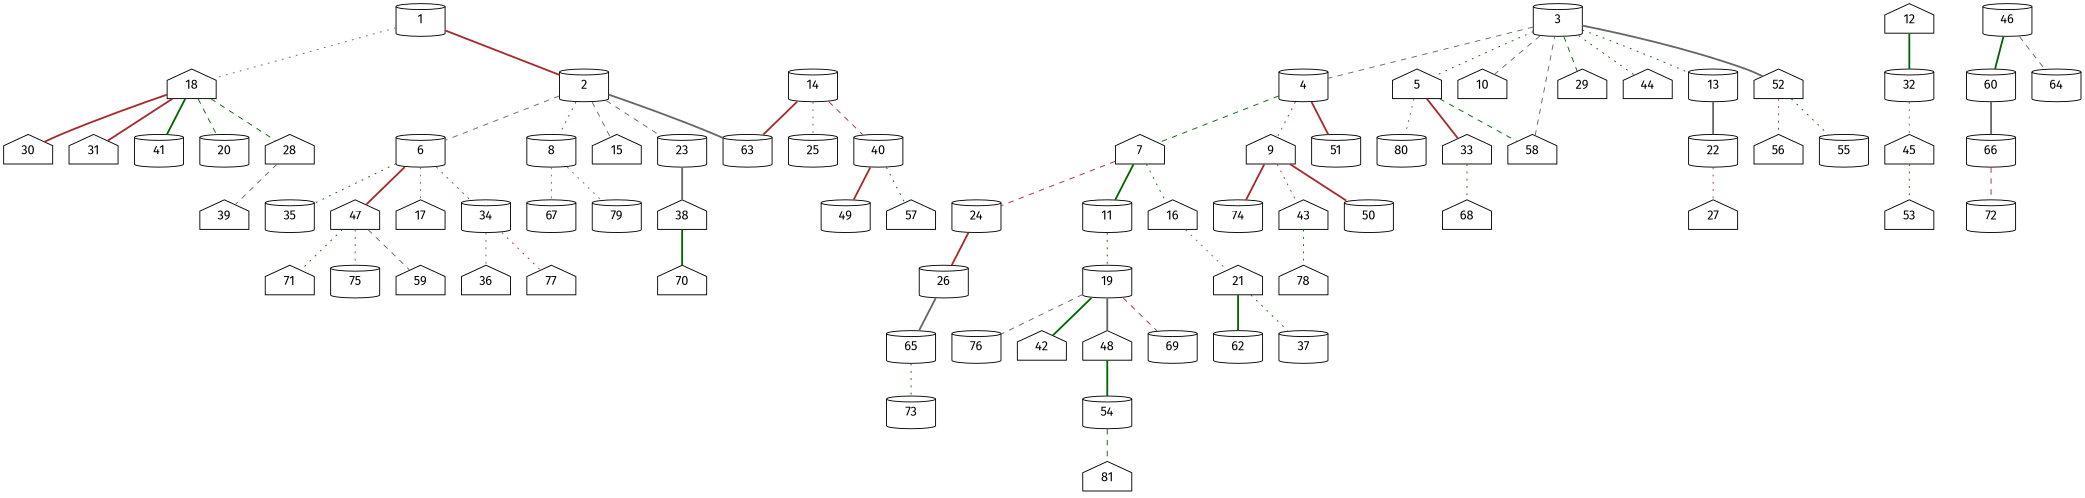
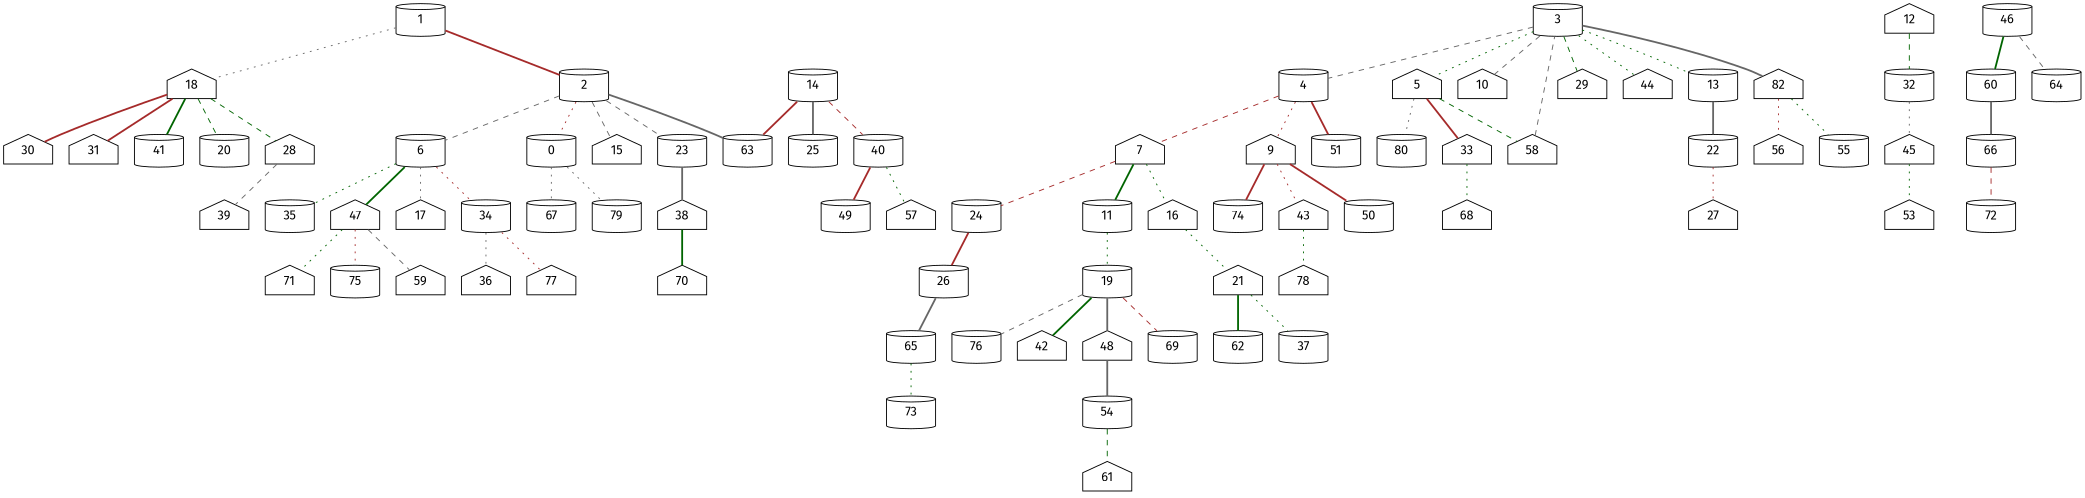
edge "12" -- "32": style bold -> dashed
node "52": label "52" -> "82"
edge "14" -- "25": style dotted -> bold
edge "4" -- "7": color darkgreen -> brown
node "8": label "8" -> "0"
edge "6" -- "47": color brown -> darkgreen
edge "16" -- "21": color gray40 -> darkgreen
edge "48" -- "54": color darkgreen -> gray40
node "81": label "81" -> "61"
